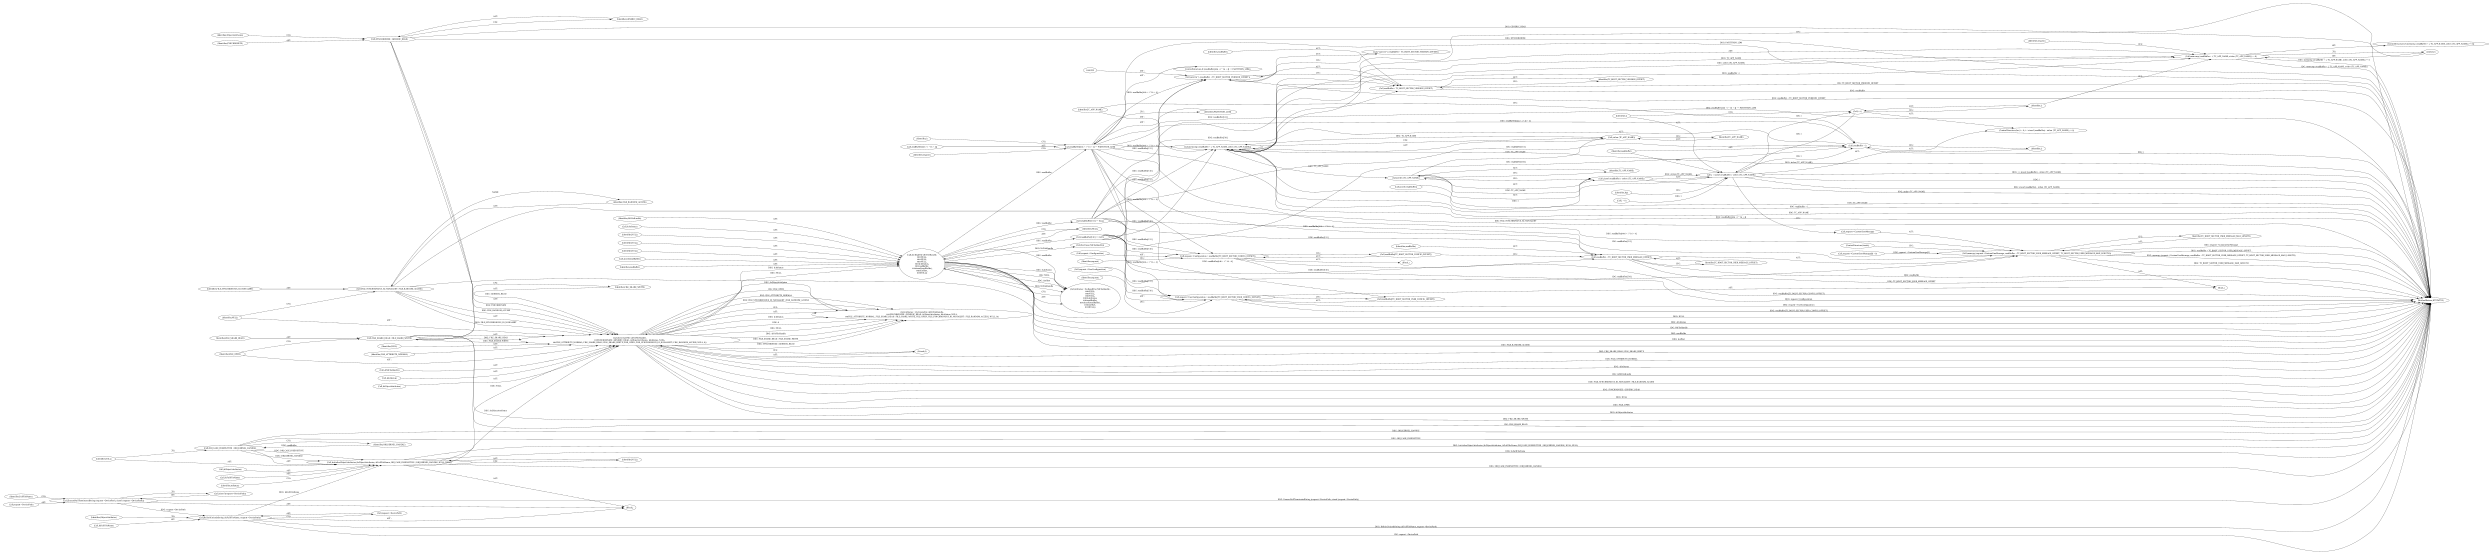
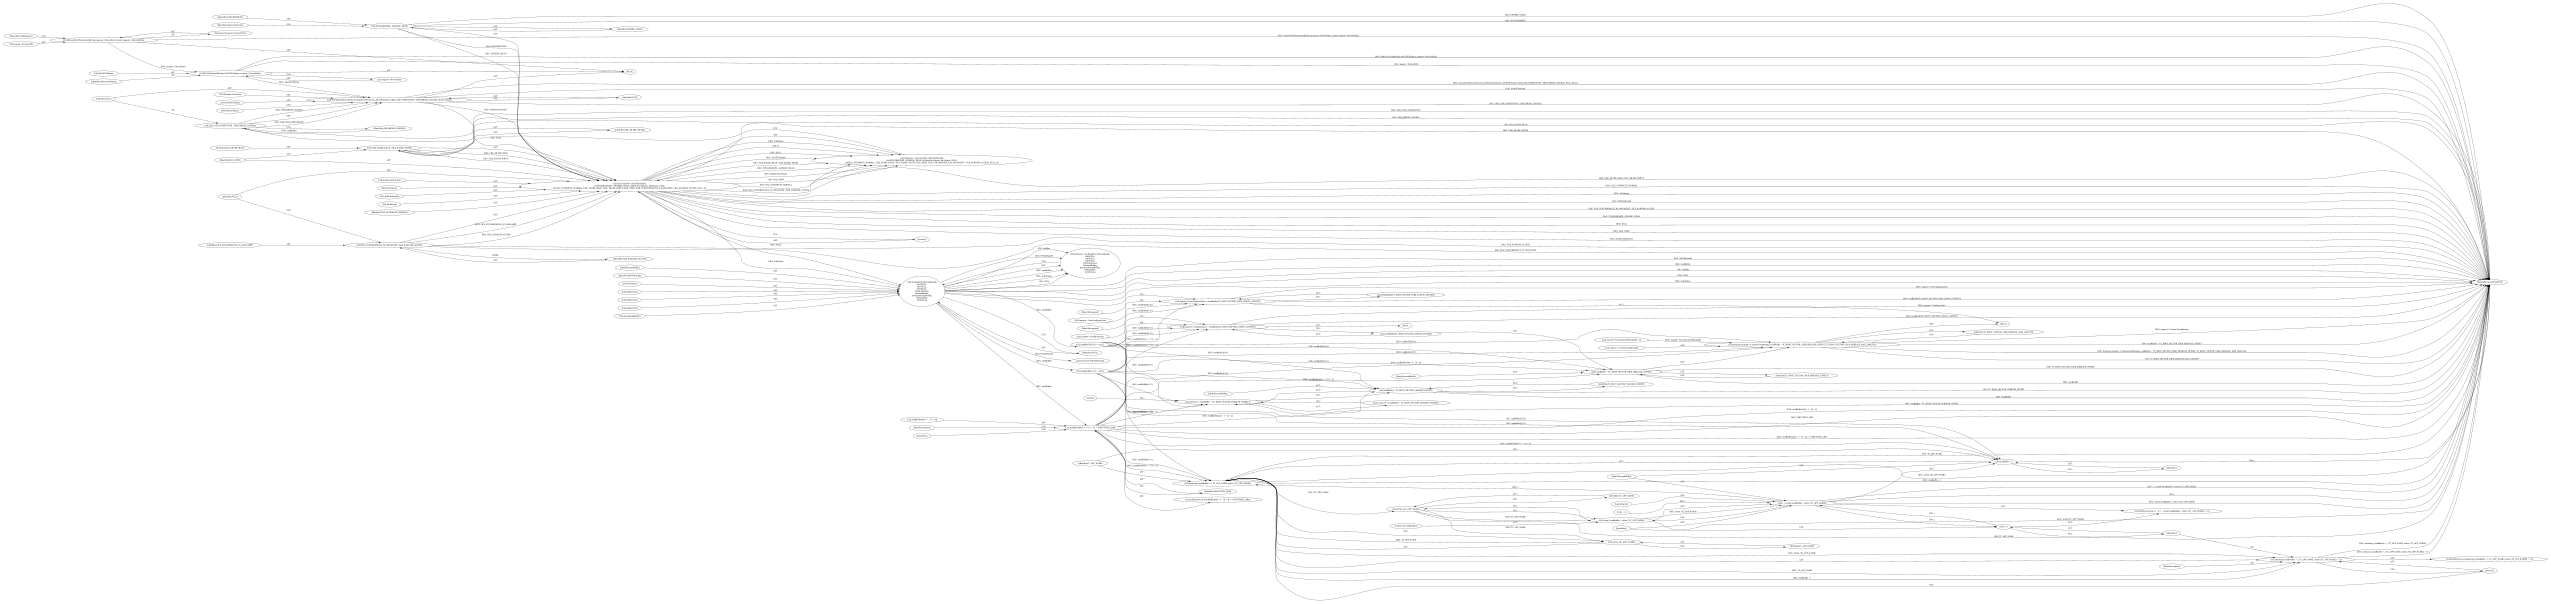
edge "(Call,i < sizeof (readBuffer) - strlen (TC_APP_NAME))" -> "(Call,request->CustomUserMessage)": now "(Call,i < sizeof (readBuffer) - strlen (TC_APP_NAME))" -> "(Call,sizeof (readBuffer) - strlen (TC_APP_NAME))"
node "(ControlStructure,break;)": removed
edge "(Call,readBuffer[446 + i * 16 + 4] == PARTITION_LDM)" -> "(Call,readBuffer[TC_BOOT_SECTOR_USER_CONFIG_OFFSET])": now "(Call,readBuffer[446 + i * 16 + 4] == PARTITION_LDM)" -> "(Call,readBuffer + TC_BOOT_SECTOR_VERSION_OFFSET)"
